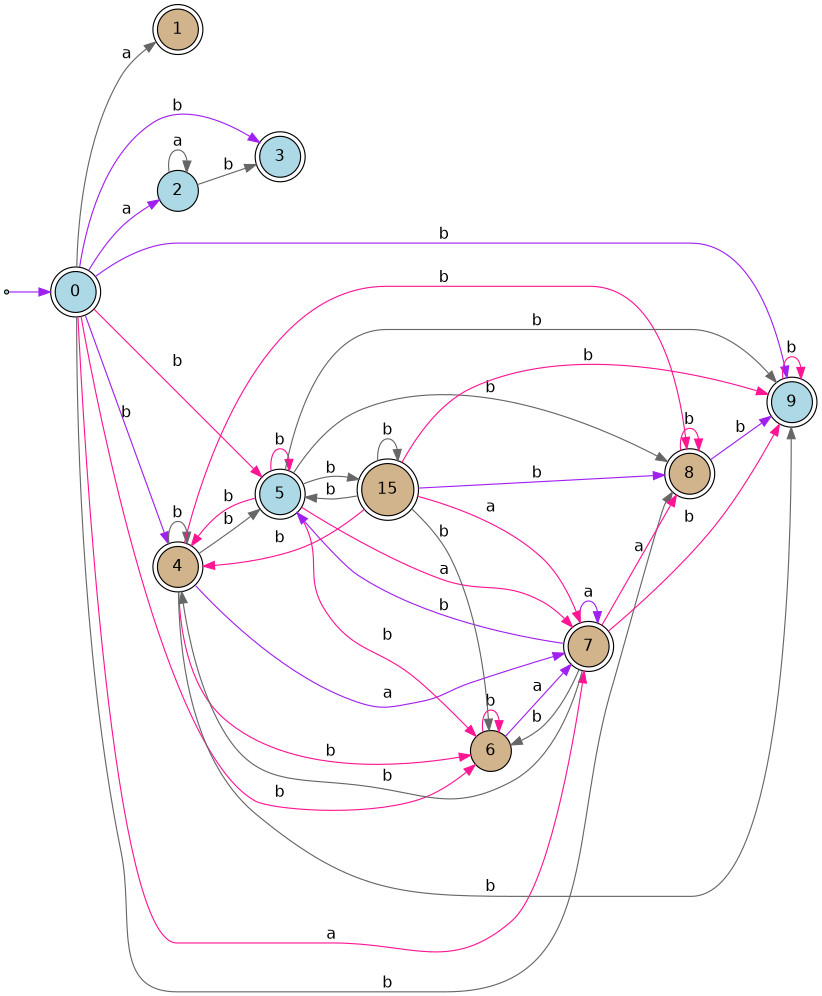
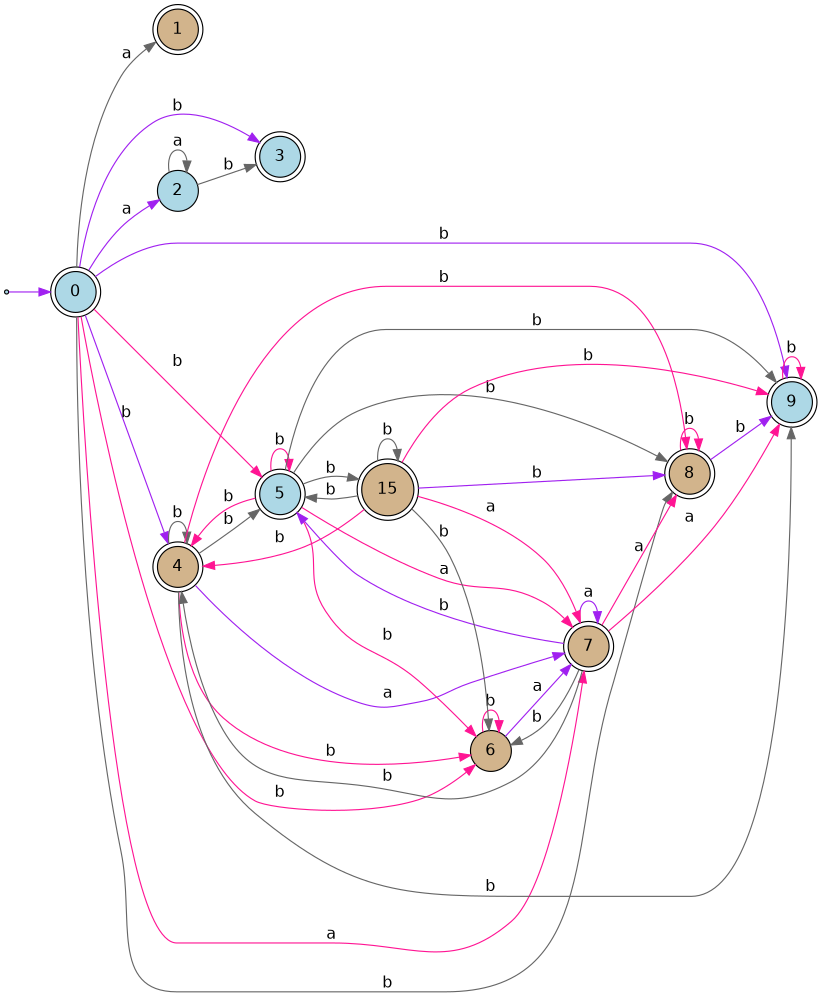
edge "7" -> "9": label "b" -> "a"
